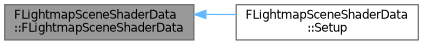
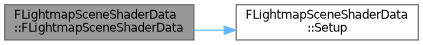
edge "FLightmapSceneShaderData ::Setup" -> "FLightmapSceneShaderData ::FLightmapSceneShaderData": reversed
